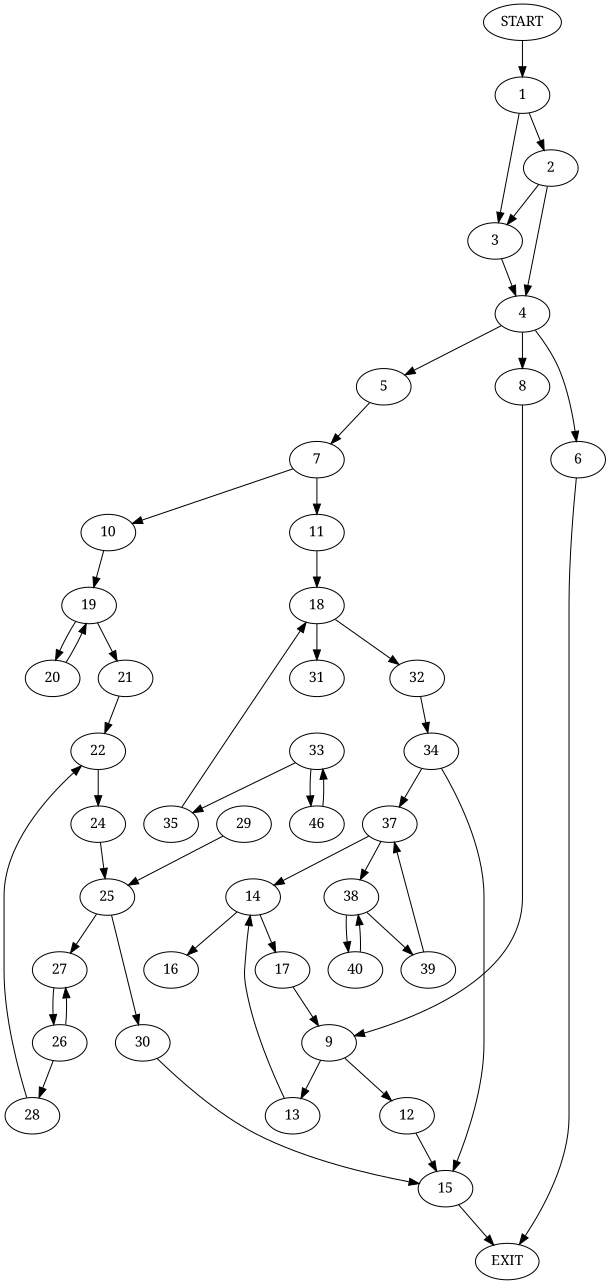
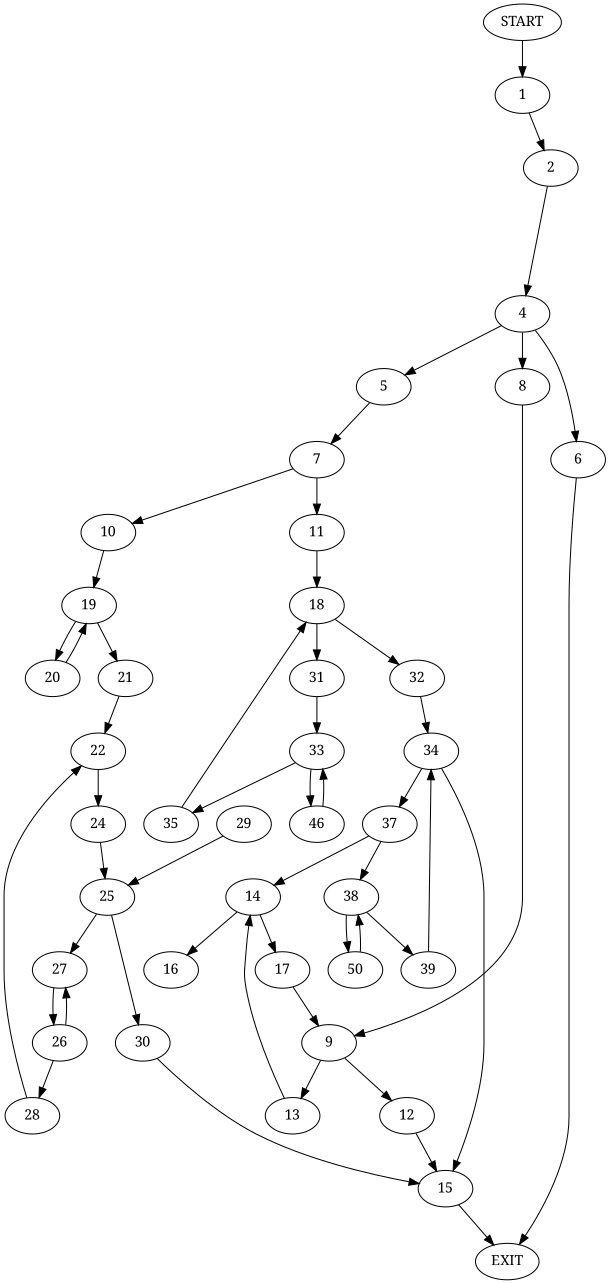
node "3": removed
edge "31" -> "33": added
edge "39" -> "37": now "39" -> "34"
node "40": label "40" -> "50"
